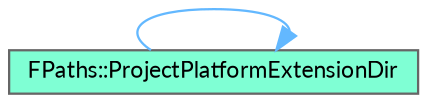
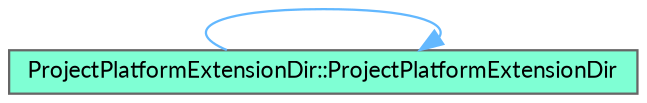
node "FPaths::ProjectPlatformExtensionDir": label "FPaths::ProjectPlatformExtensionDir" -> "ProjectPlatformExtensionDir::ProjectPlatformExtensionDir"
